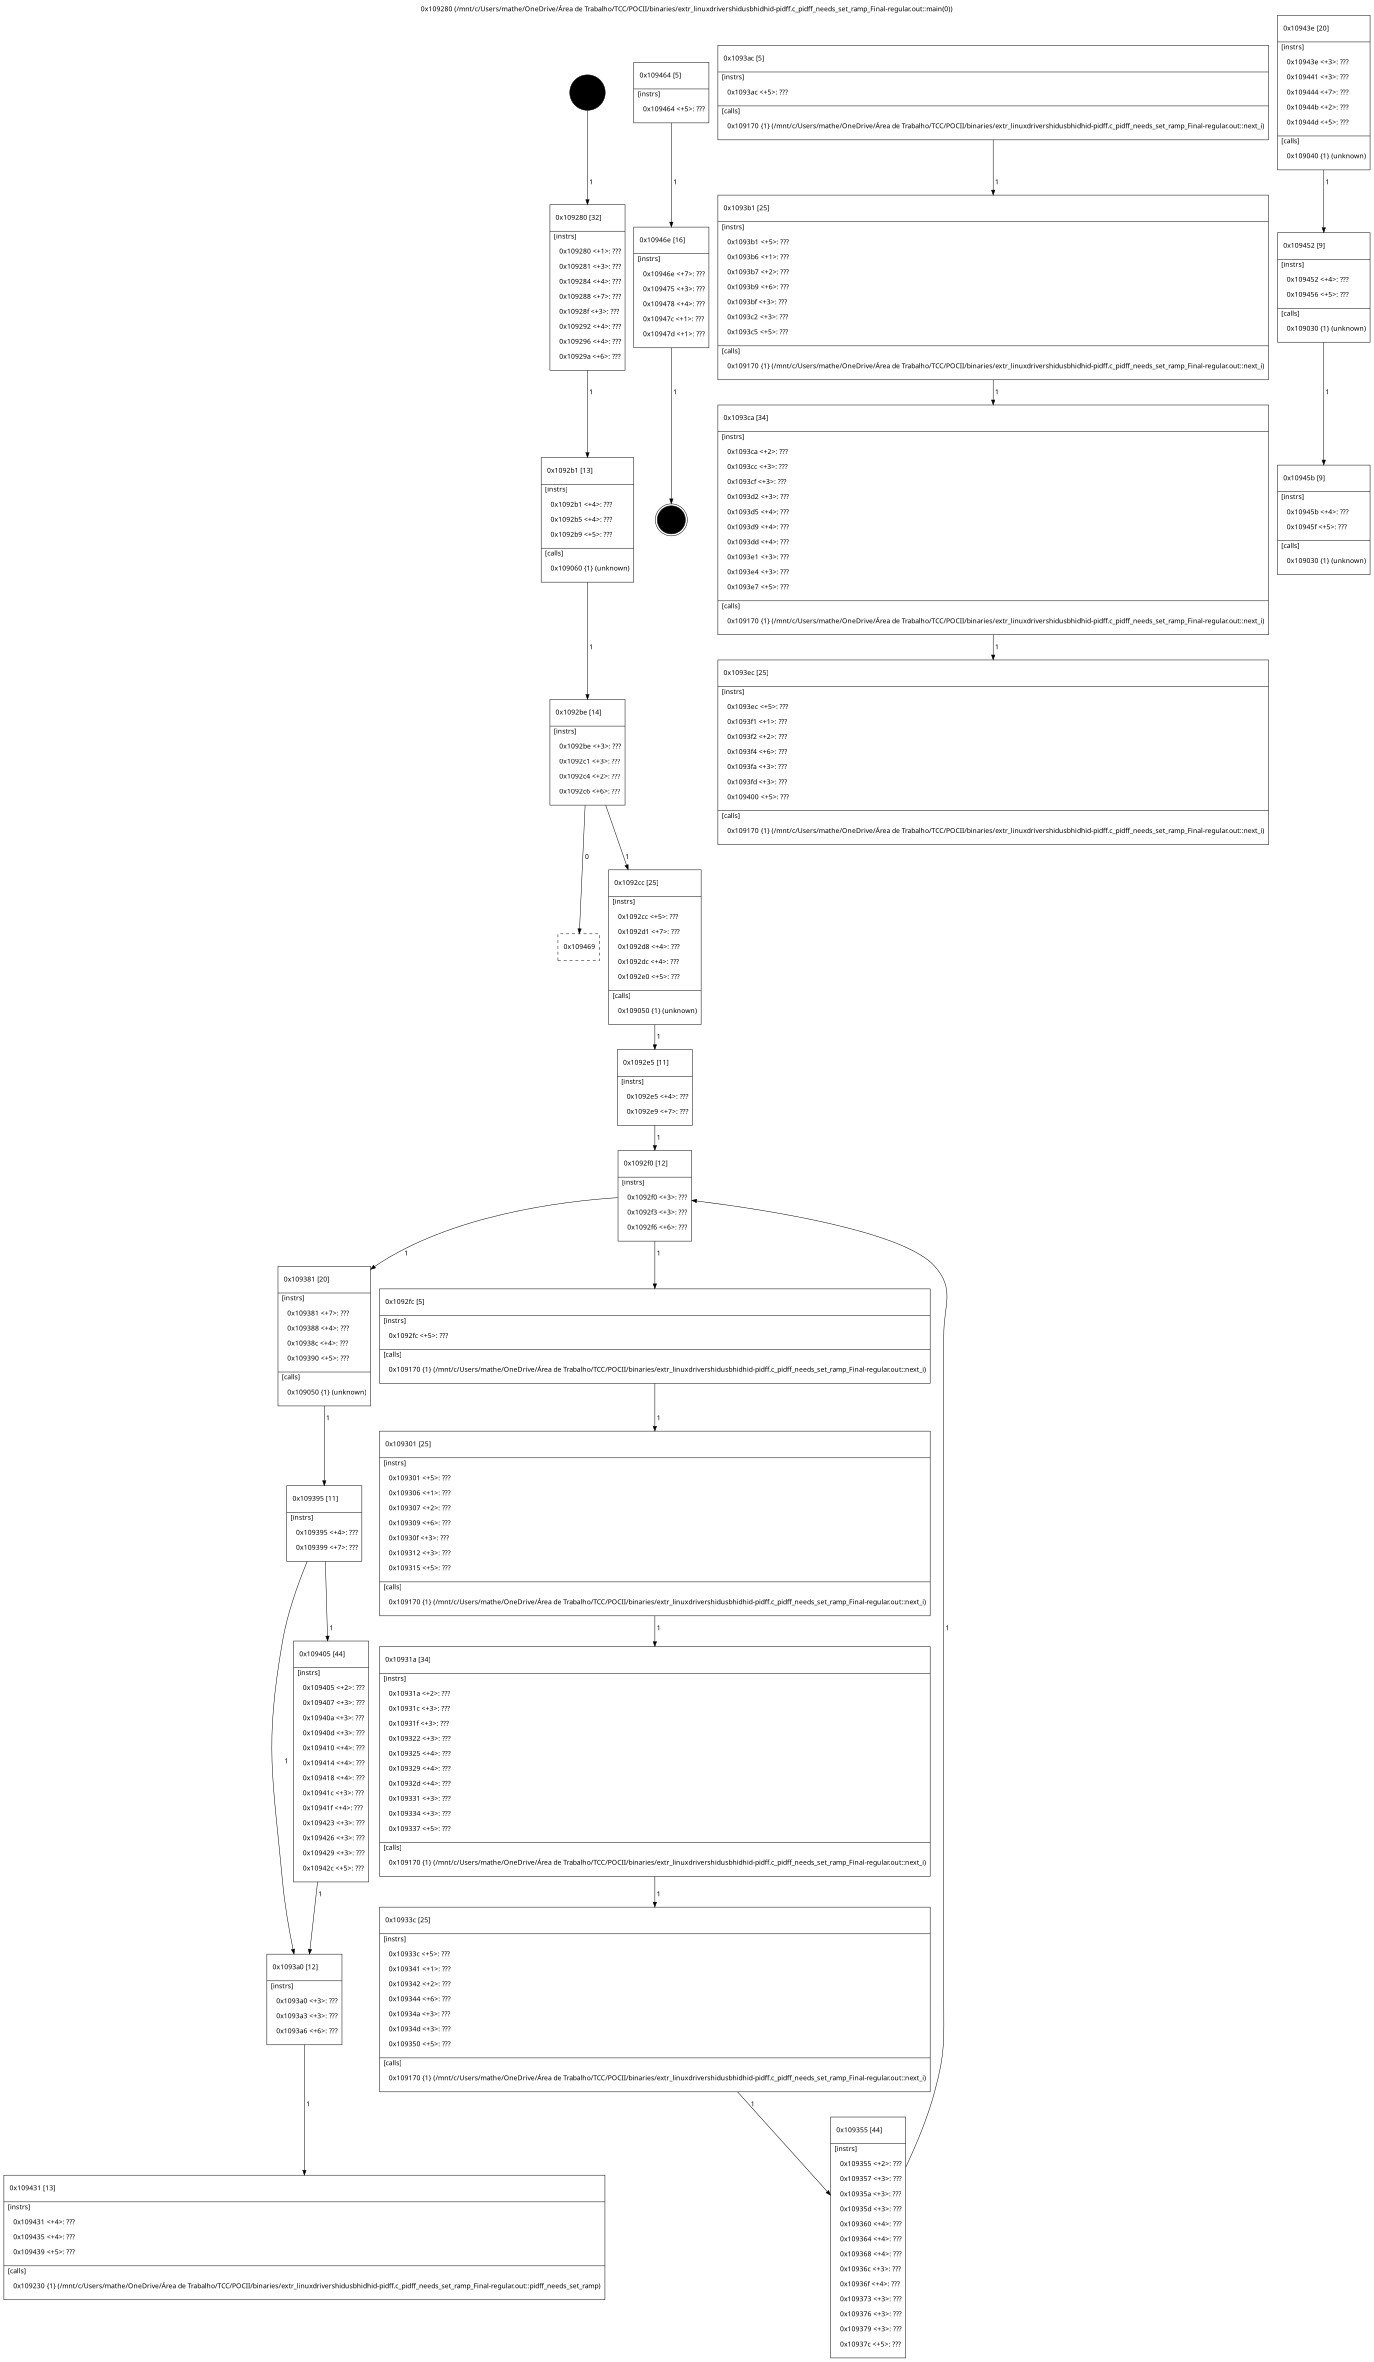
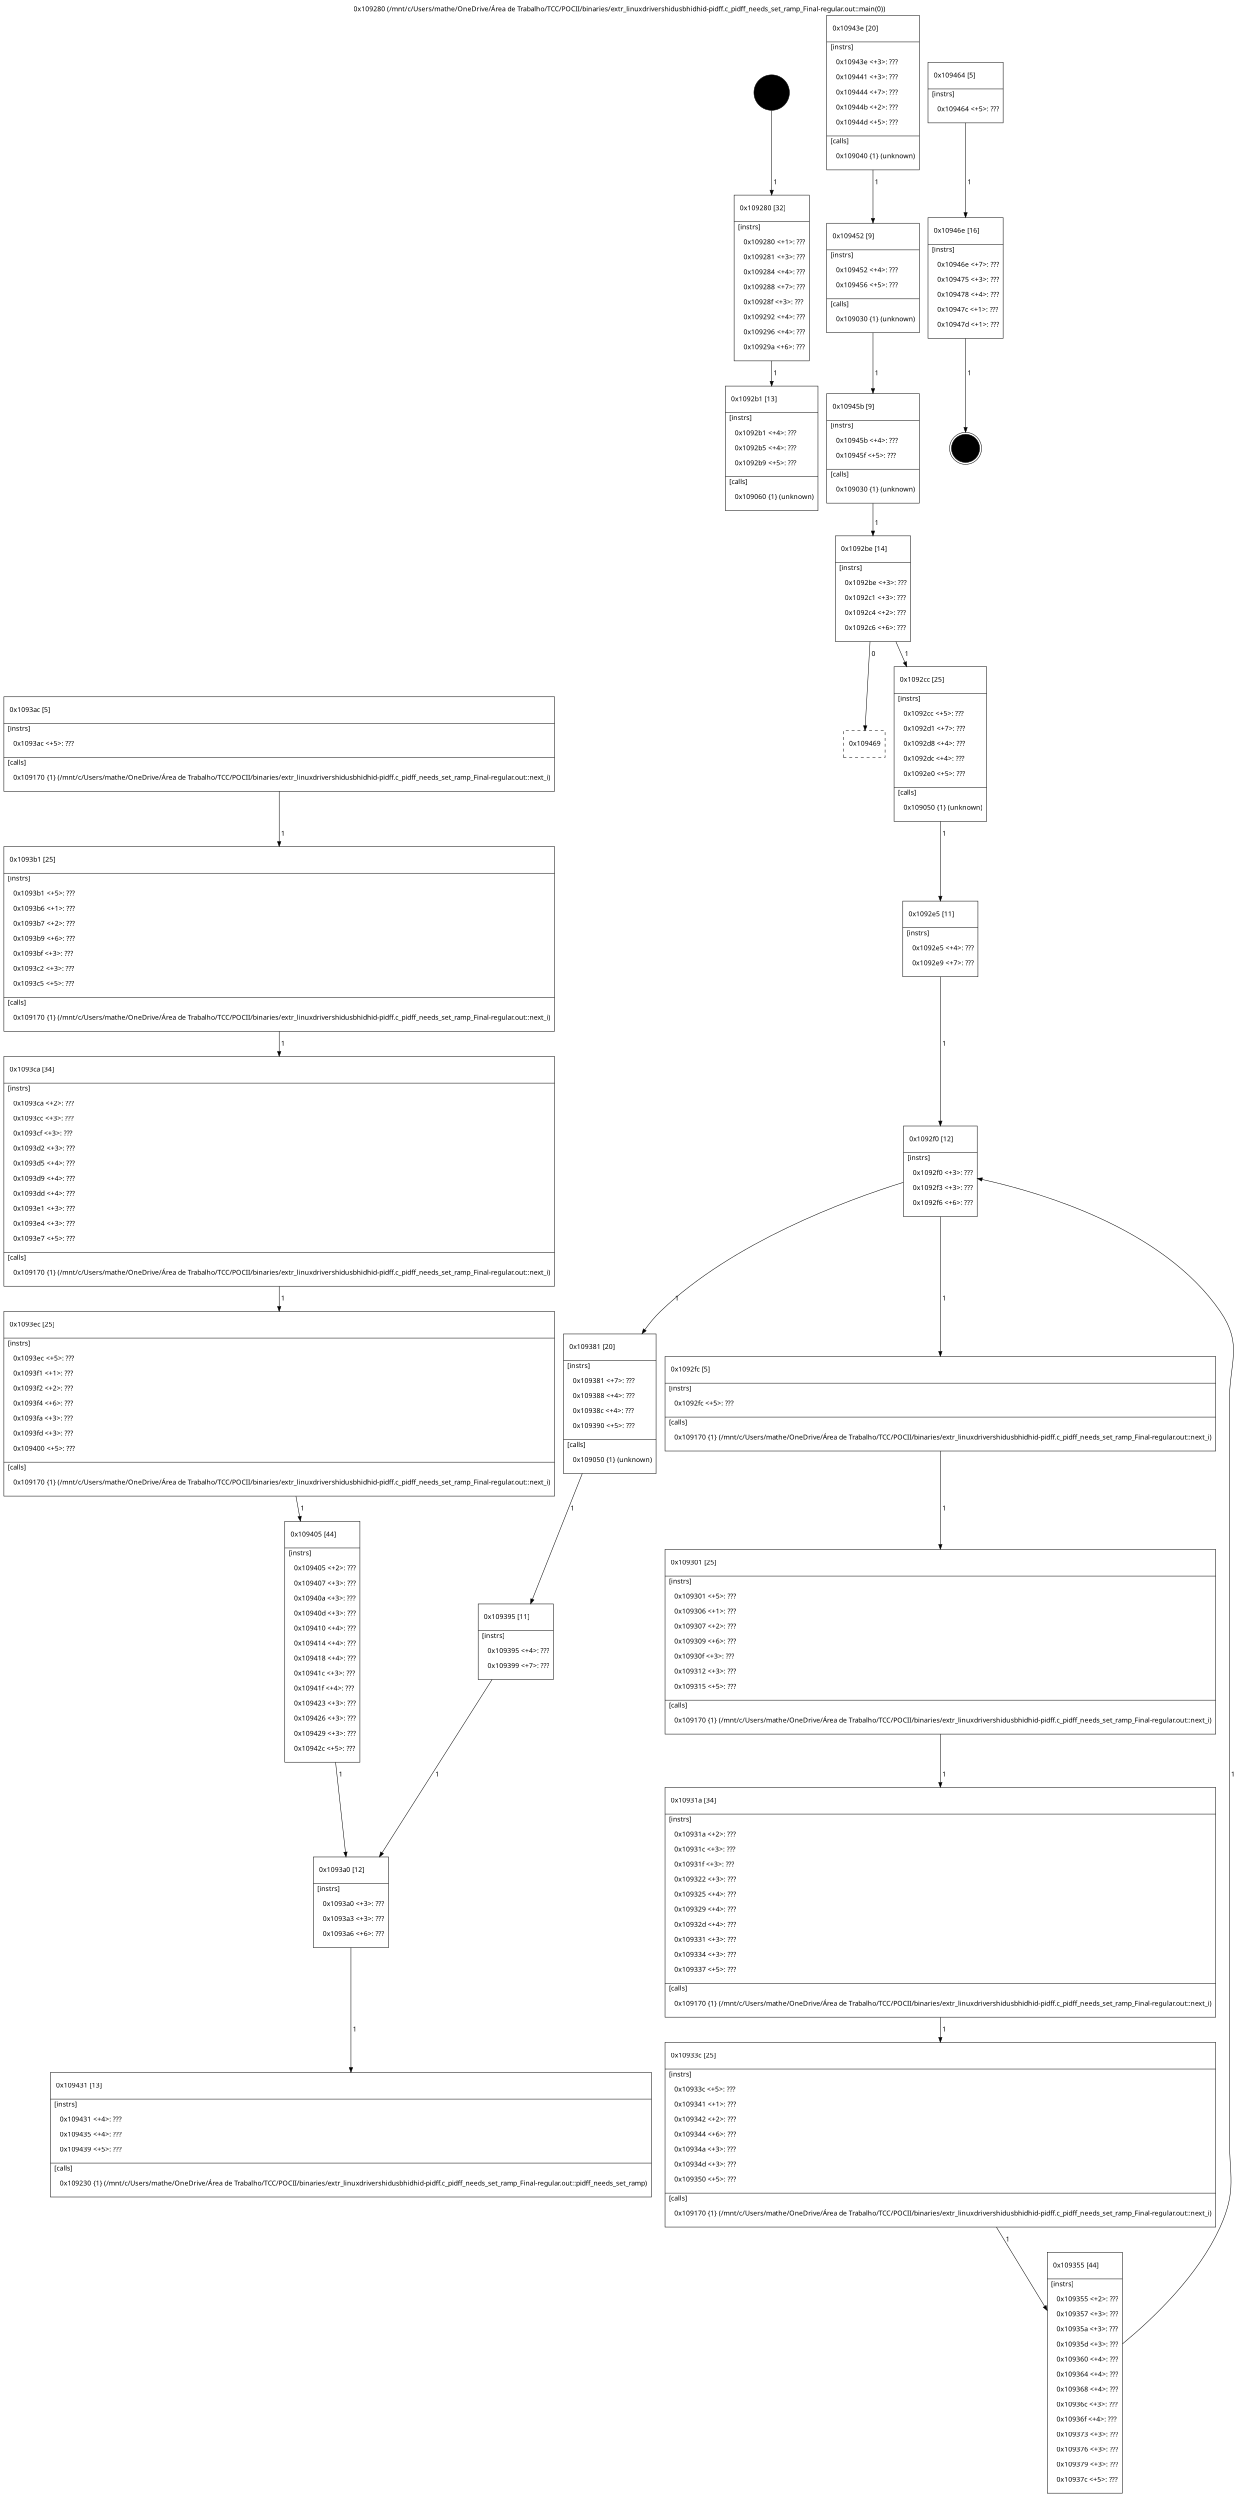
edge "0x1092b1 [13]" -> "0x1092be [14]": now "0x10945b [9]" -> "0x1092be [14]"
edge "0x109395 [11]" -> "0x109405 [44]": now "0x1093ec [25]" -> "0x109405 [44]"
